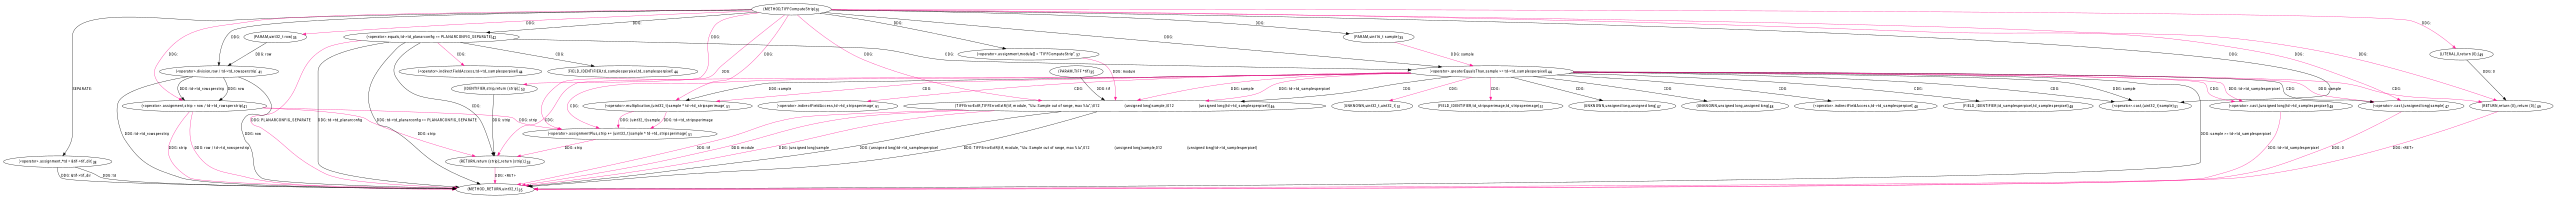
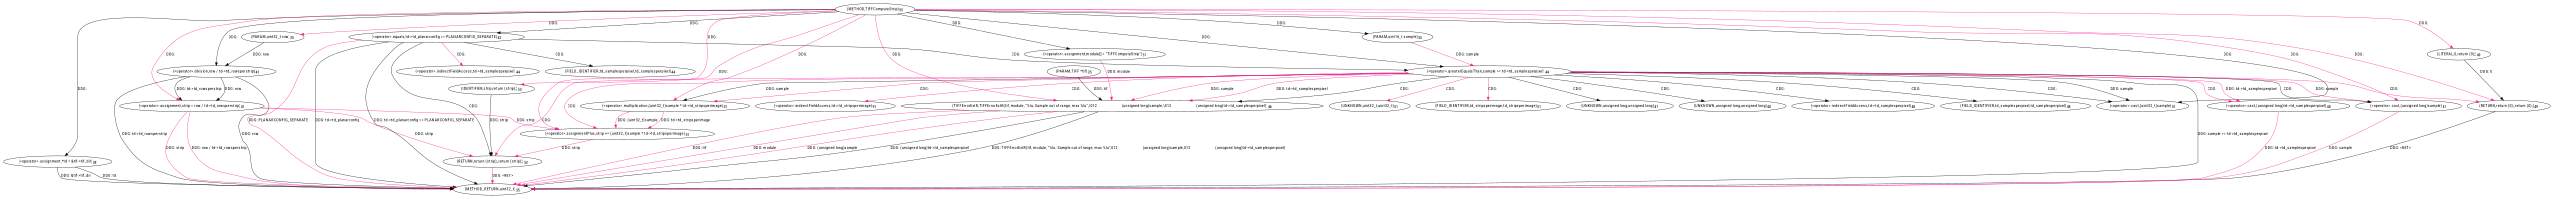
edge "(METHOD,TIFFComputeStrip)" -> "(<operator>.assignment,*td = &tif->tif_dir)": label "SEPARATE: " -> "DDG: "
edge "(<operator>.cast,(unsigned long)sample)" -> "(METHOD_RETURN,uint32_t)": label "DDG: 0" -> "DDG: sample"
edge "(RETURN,return (0);,return (0);)" -> "(METHOD_RETURN,uint32_t)": color deeppink -> black
